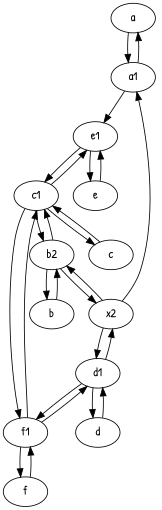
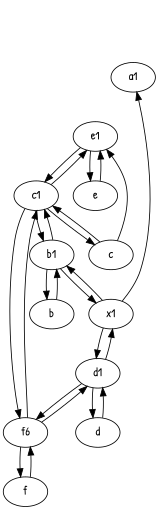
node "a": removed
edge "a1" -> "e1": now "c" -> "e1"
node "b2": label "b2" -> "b1"
node "x2": label "x2" -> "x1"
node "f1": label "f1" -> "f6"
